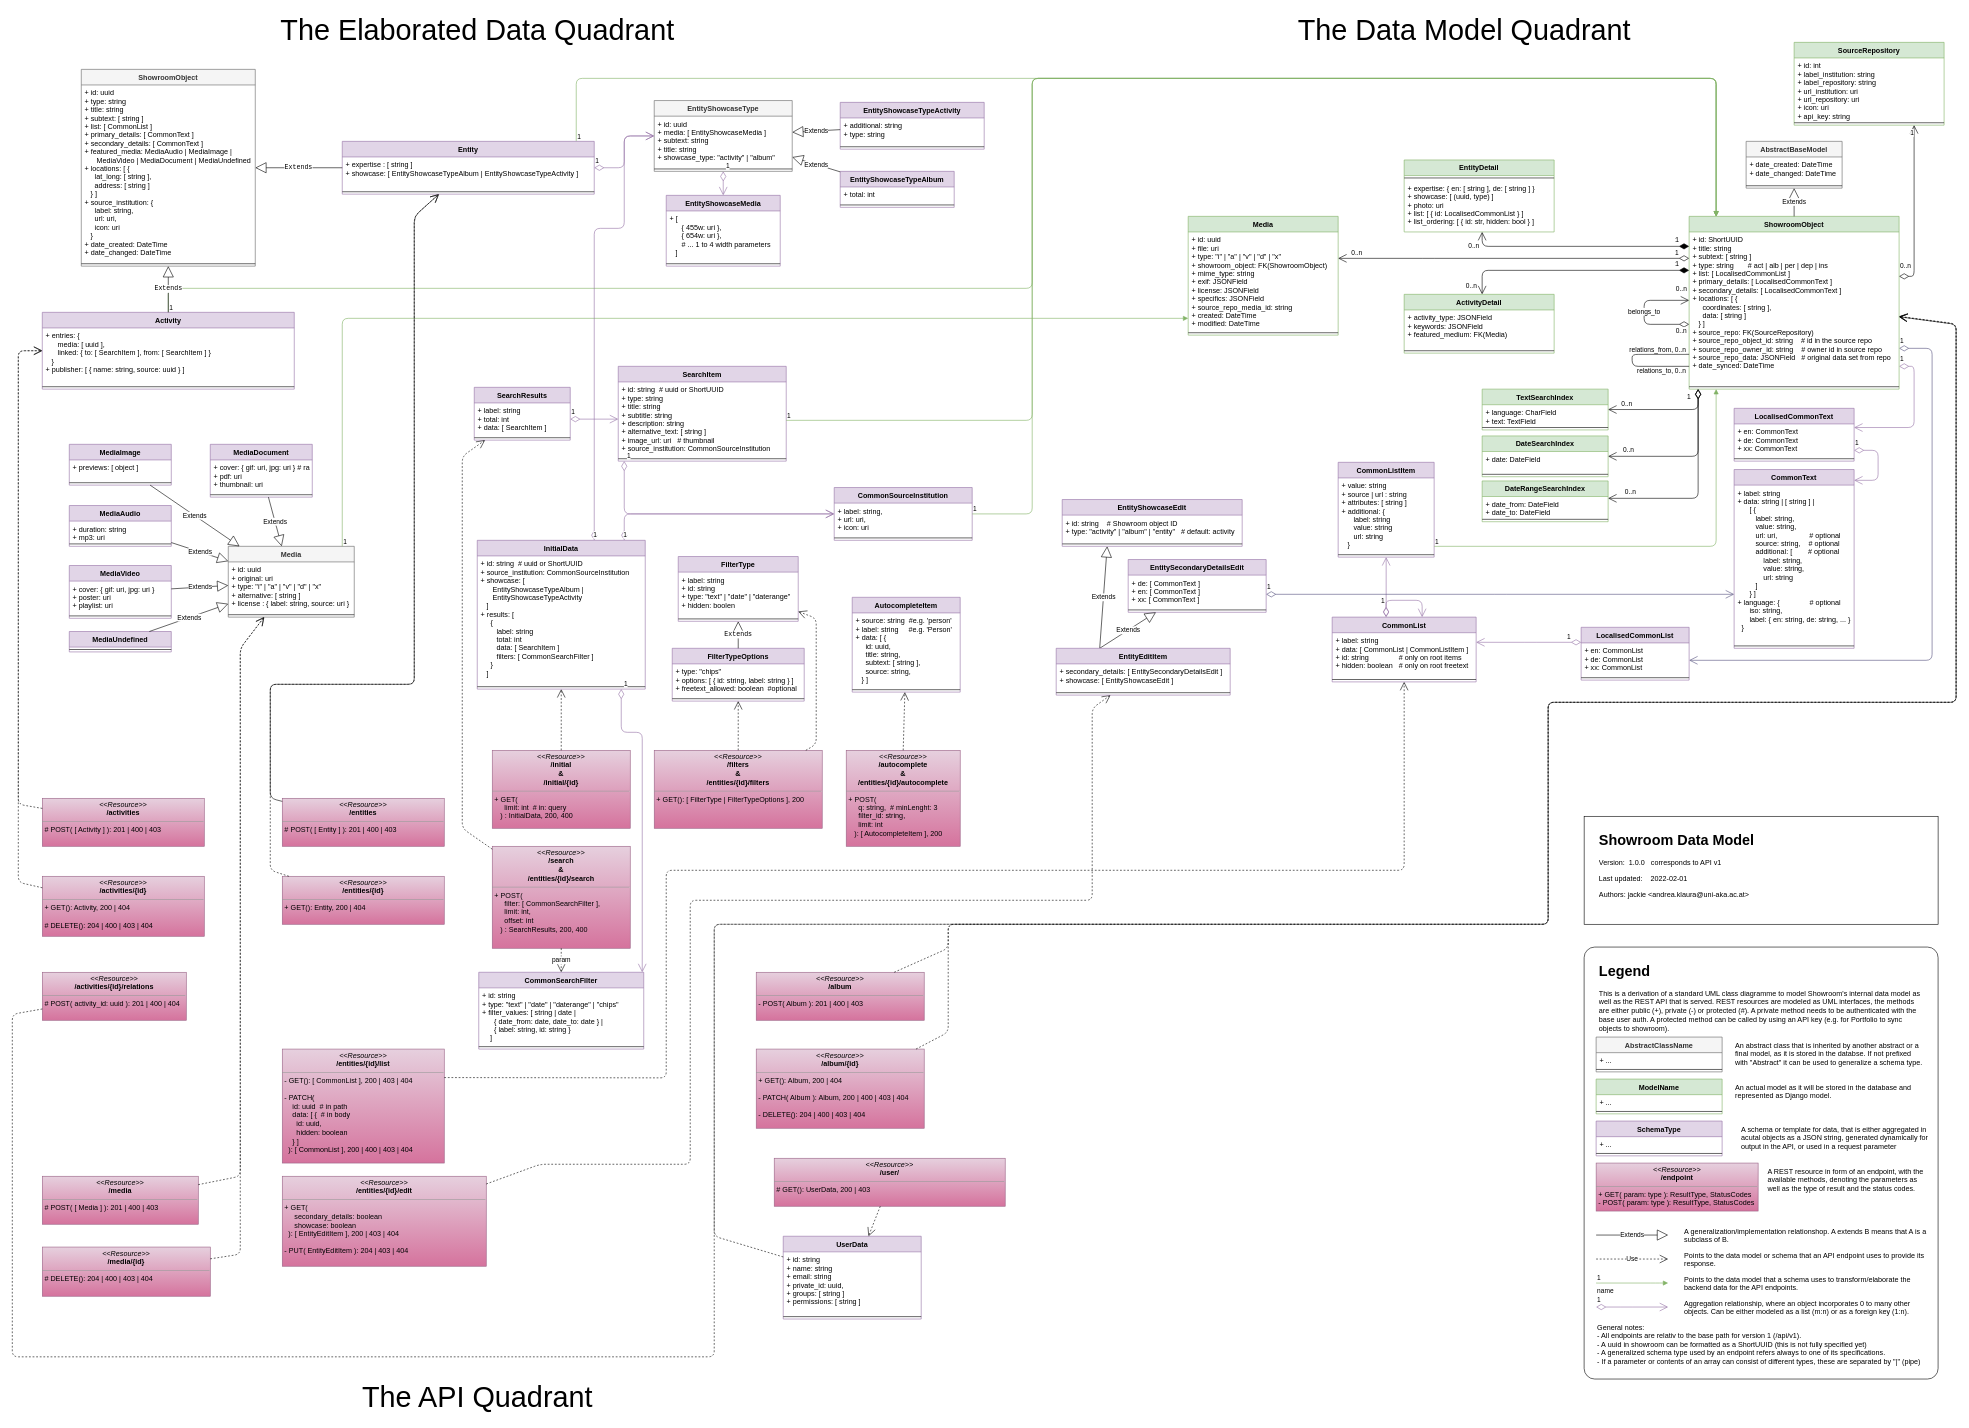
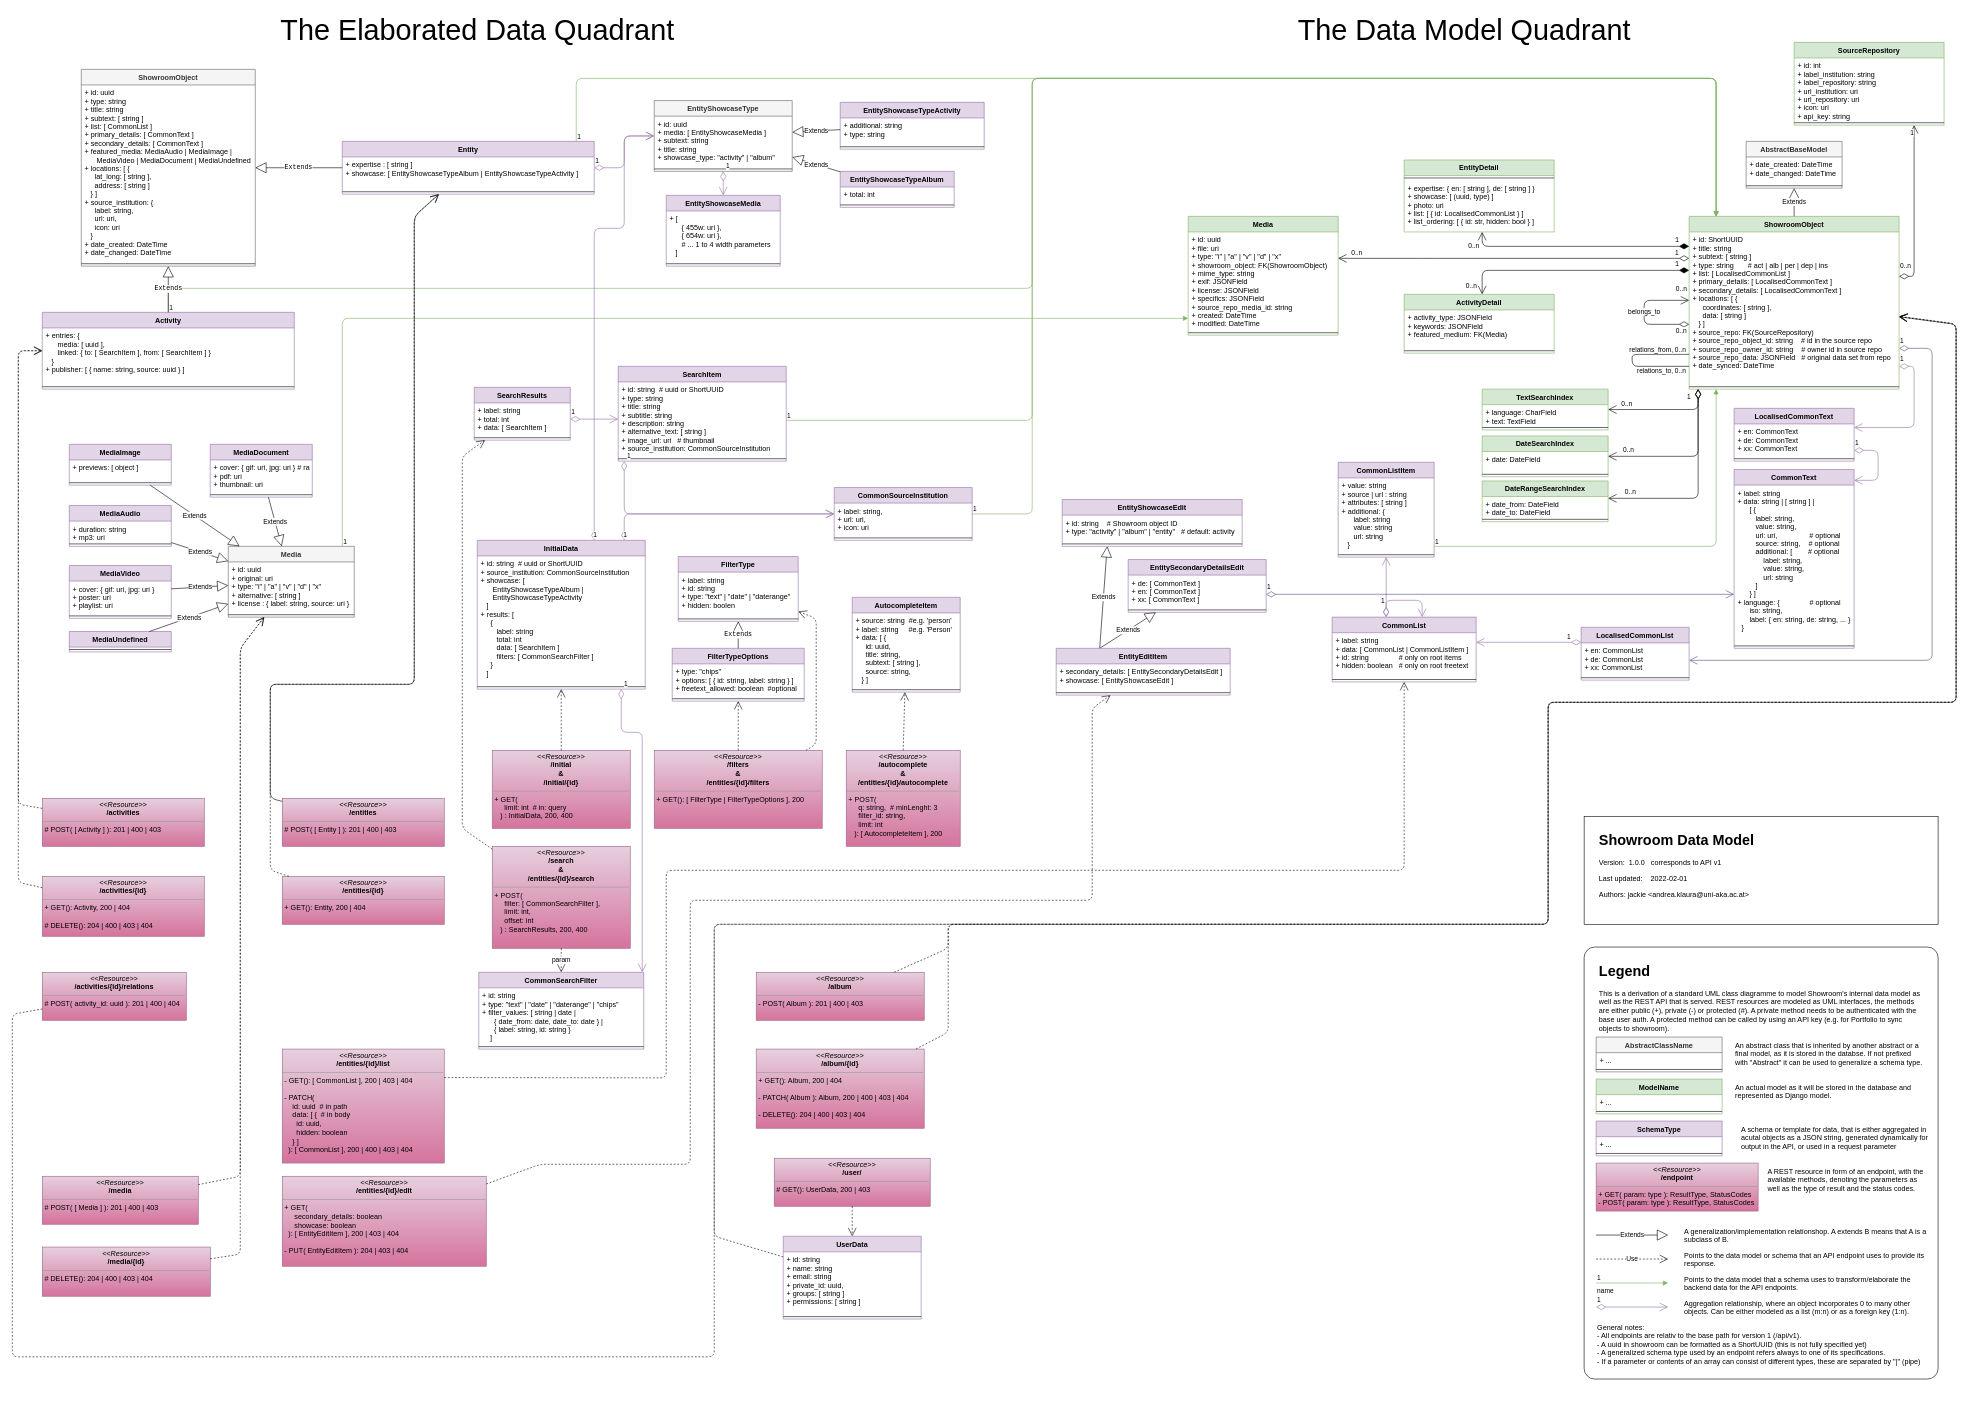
node "<<Resource>> /user/ # GET(): UserData, 200 | 403": size 231x48 -> 156x48
node "The API Quadrant": removed
